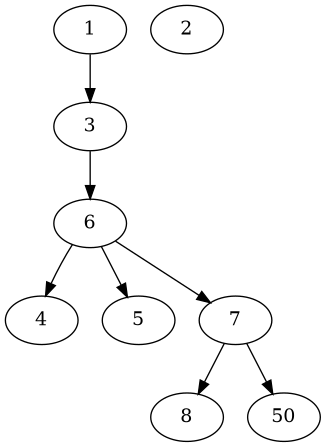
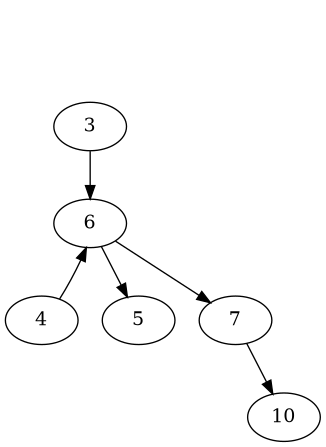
node "1": removed
node "2": removed
edge "6" -> "4": reversed
node "8": removed
node "50": label "50" -> "10"
